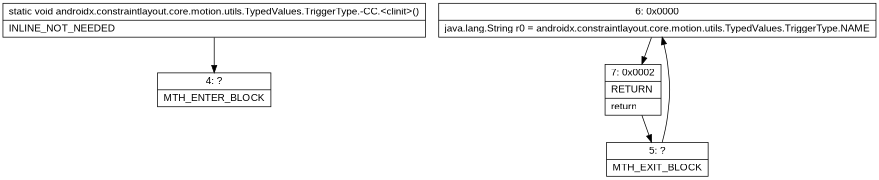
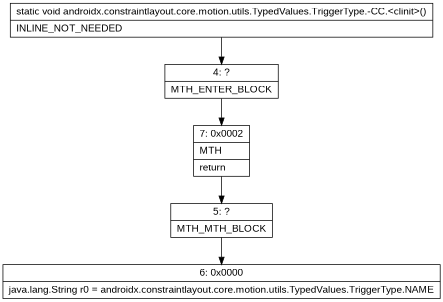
edge "6: 0x0000" -> "7: 0x0002": now "4: ?" -> "7: 0x0002"
node "7: 0x0002": text "RETURN" -> "MTH"
node "5: ?": text "MTH_EXIT_BLOCK" -> "MTH_MTH_BLOCK"
